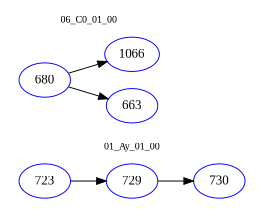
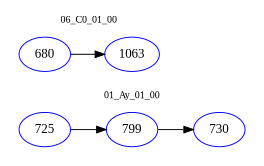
node "1066": label "1066" -> "1063"
node "663": removed
node "723": label "723" -> "725"
node "729": label "729" -> "799"
